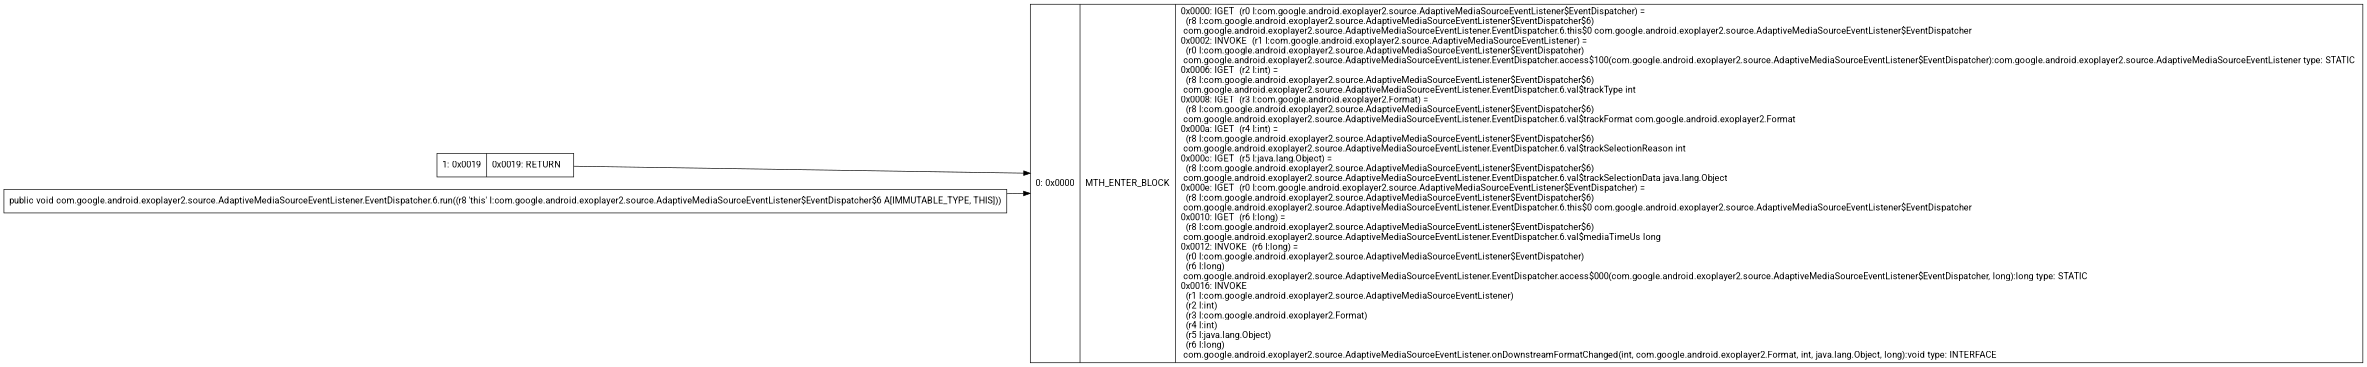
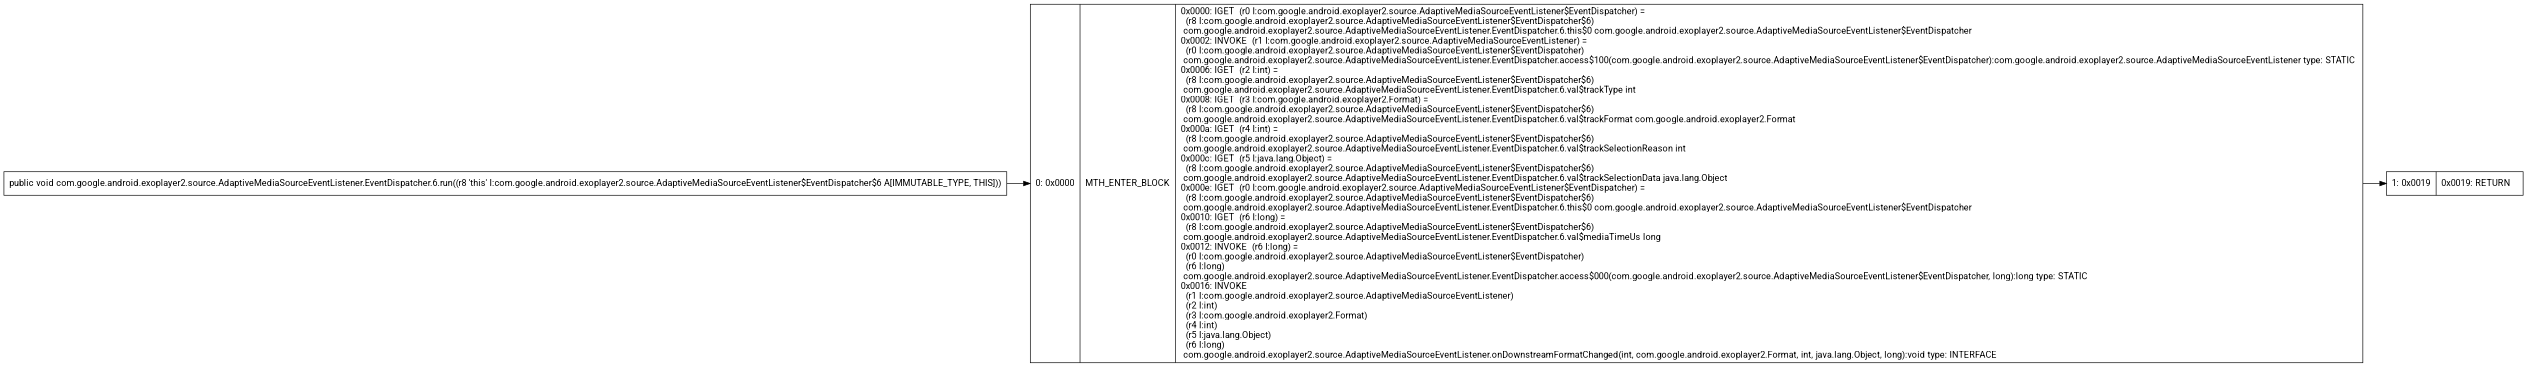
edge "1: 0x0019" -> "0: 0x0000": reversed
